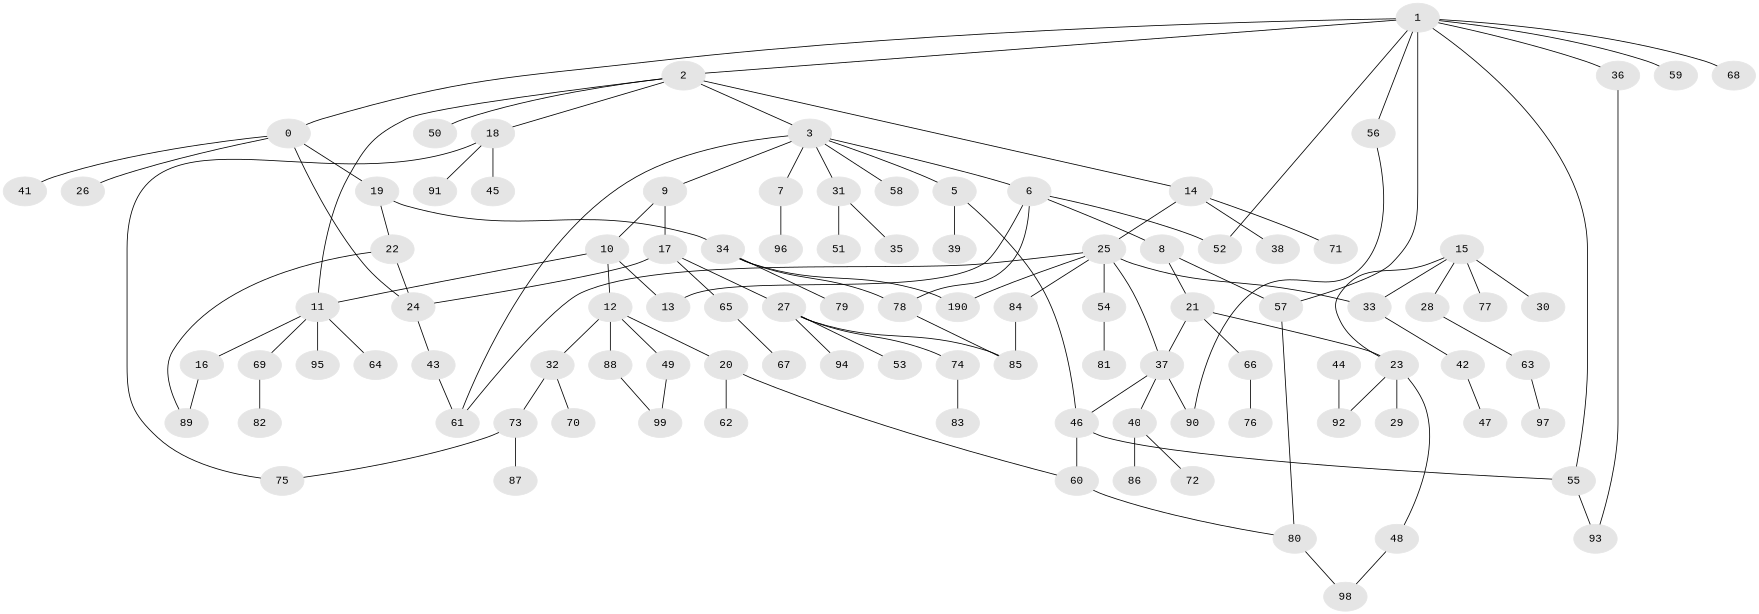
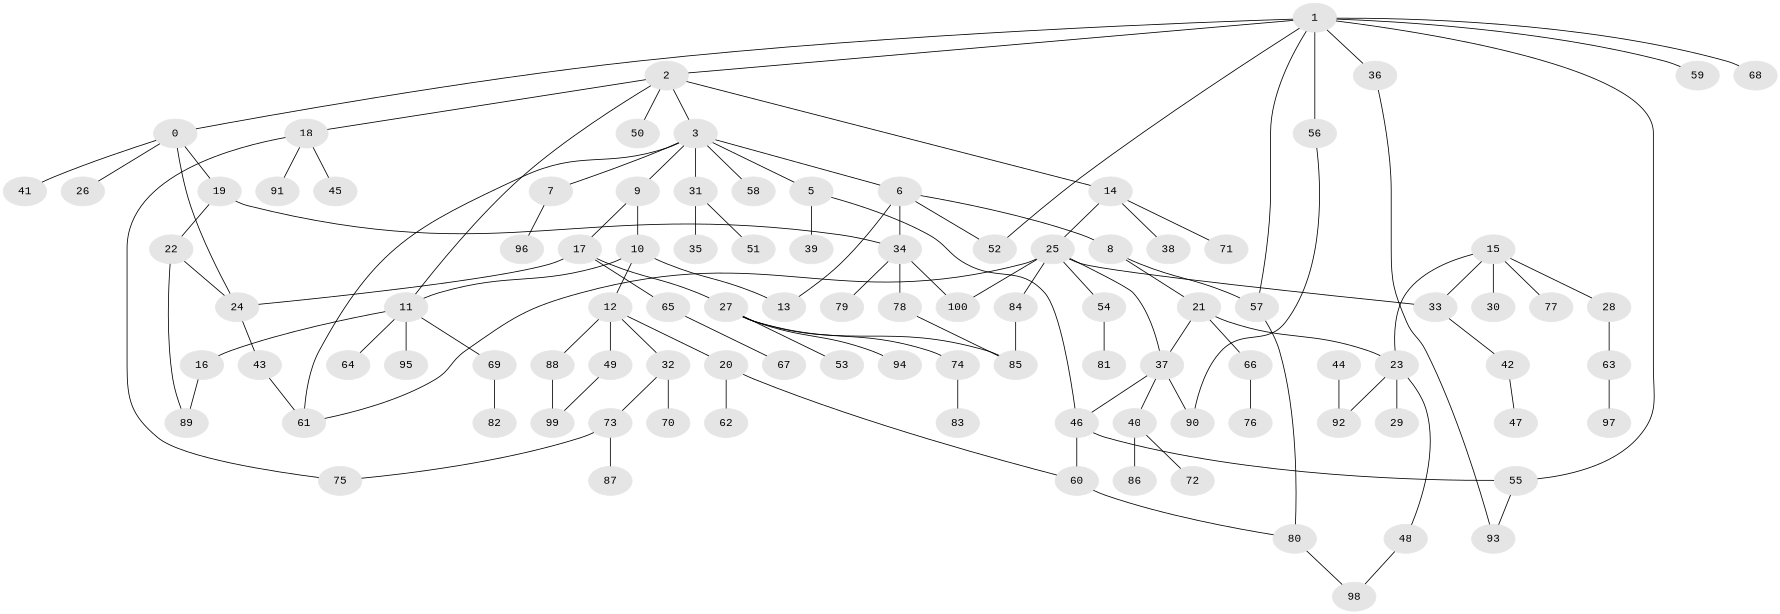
edge "6" -- "78": now "6" -- "34"
node "190": label "190" -> "100"
